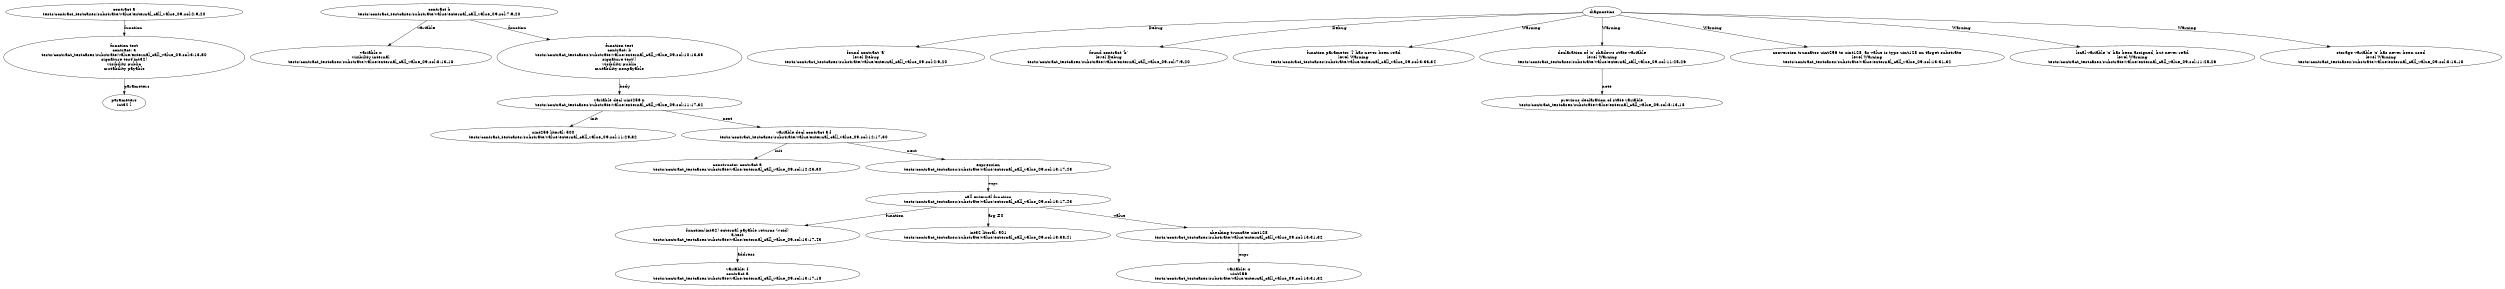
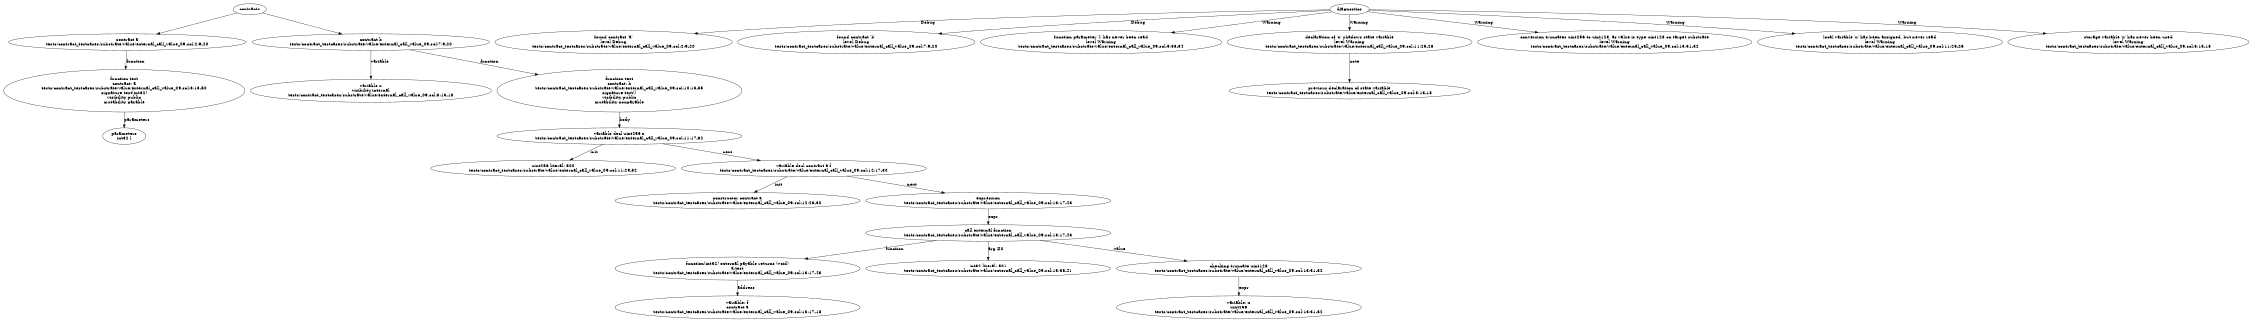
node "contracts": added
